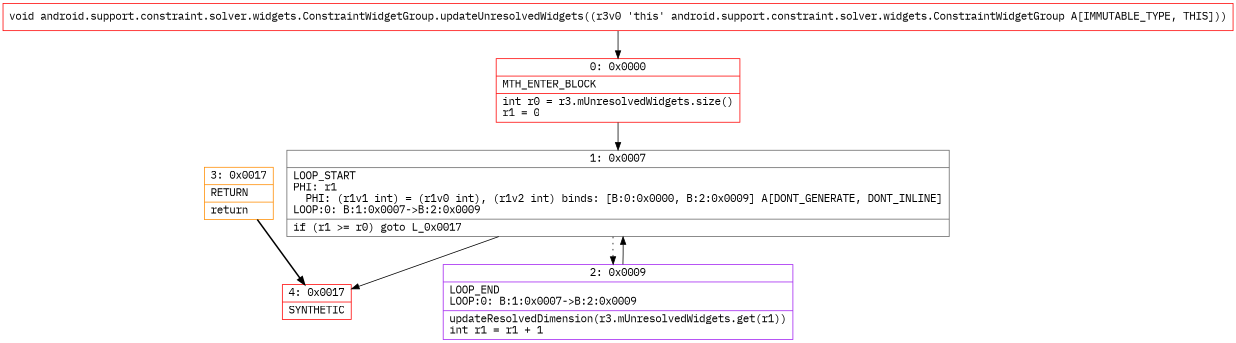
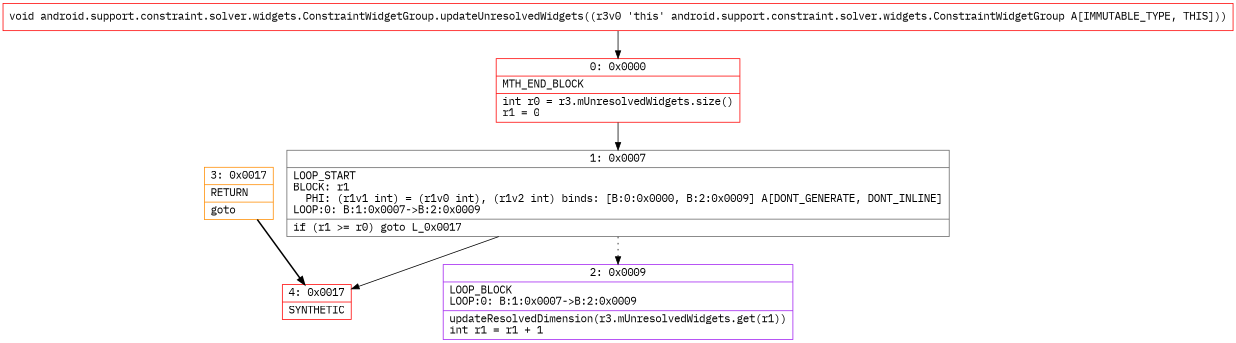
node "0: 0x0000": text "MTH_ENTER_BLOCK" -> "MTH_END_BLOCK"
node "1: 0x0007": text "PHI: r1" -> "BLOCK: r1"
node "3: 0x0017": text "return" -> "goto"
edge "2: 0x0009" -> "1: 0x0007": removed
node "2: 0x0009": text "LOOP_END" -> "LOOP_BLOCK"
